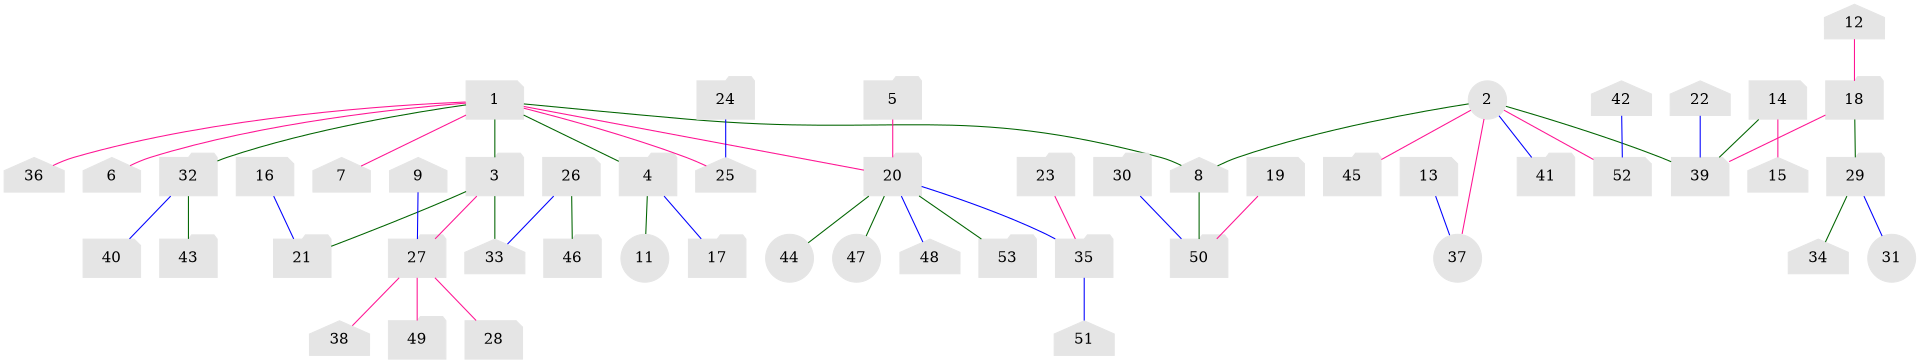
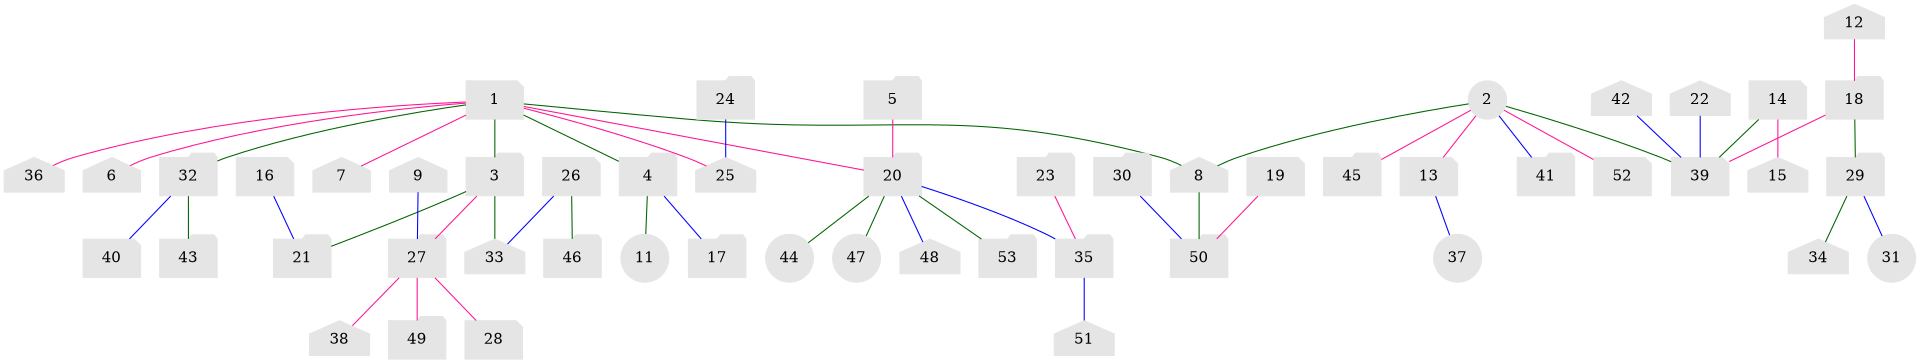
edge "42" -- "52": now "42" -- "39"
edge "2" -- "37": now "2" -- "13"
